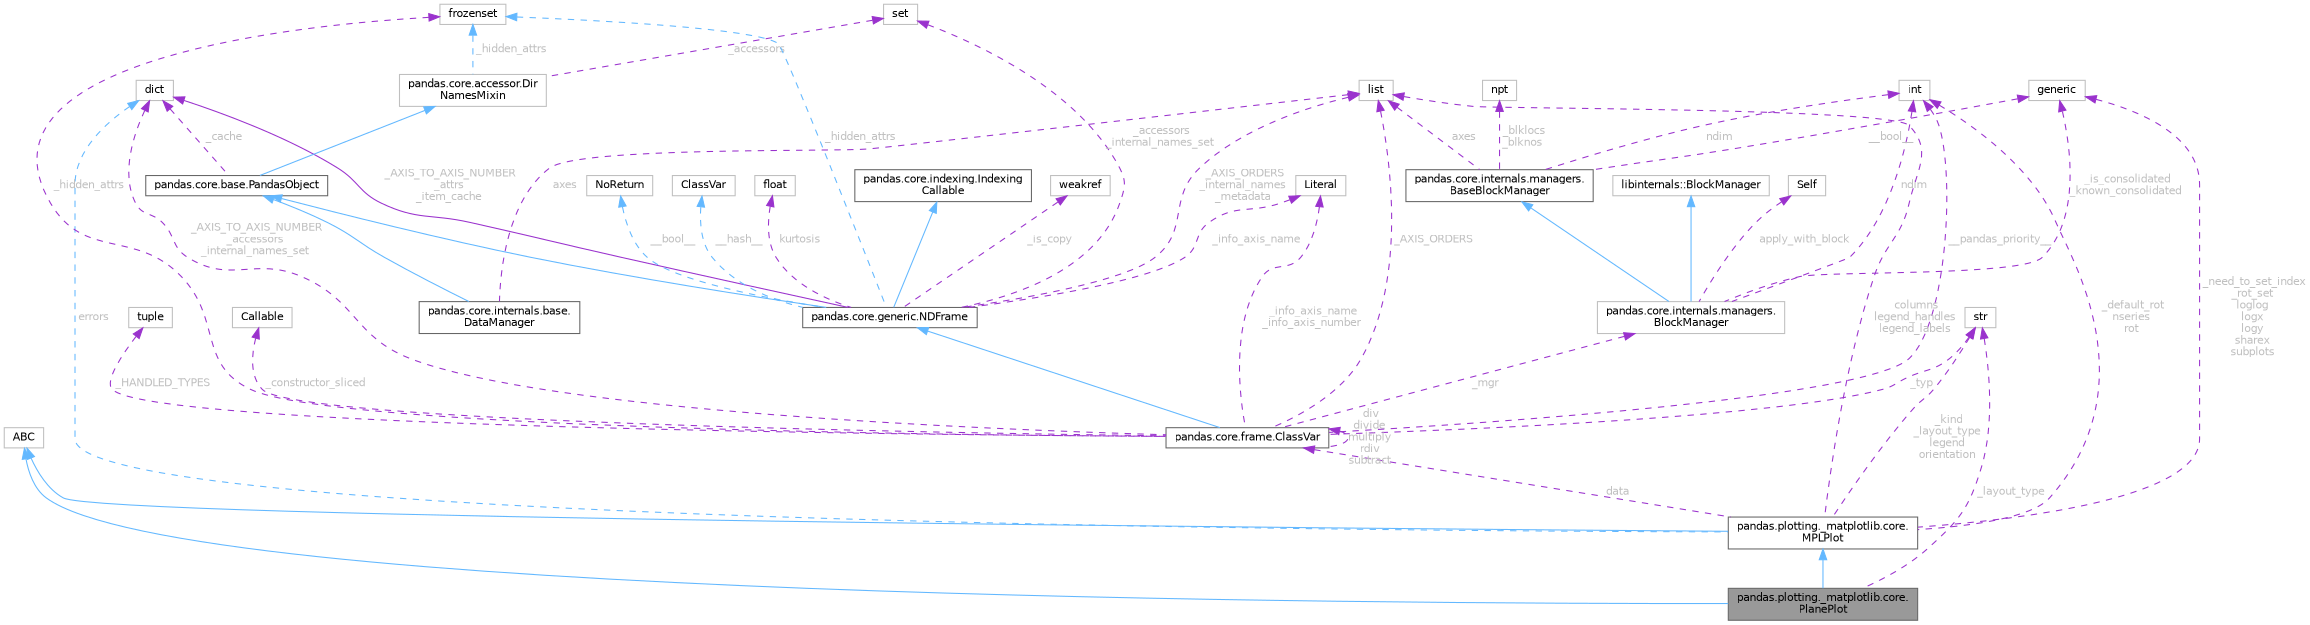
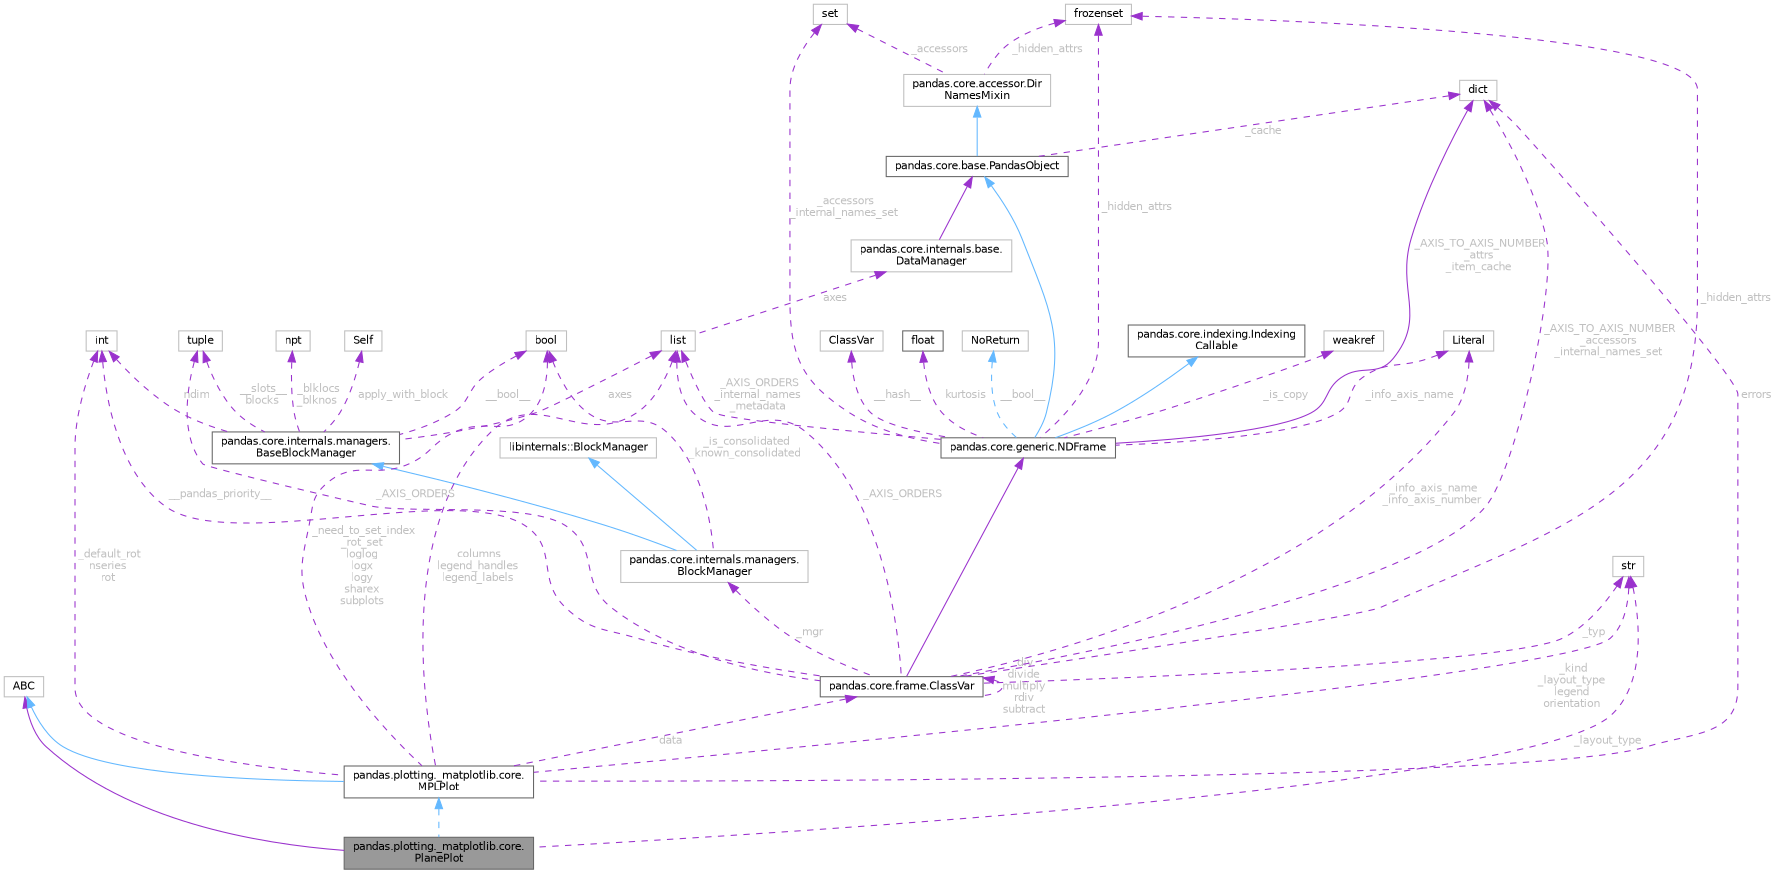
edge "pandas.core.generic.NDFrame" -> "frozenset": color steelblue1 -> darkorchid3
edge "pandas.core.accessor.Dir NamesMixin" -> "frozenset": color steelblue1 -> darkorchid3
node "generic": label "generic" -> "bool"
edge "pandas.core.internals.base. DataManager" -> "list": reversed
node "float": color grey75 -> gray40
edge "pandas.core.internals.managers. BlockManager" -> "int": removed, label "ndim"
edge "pandas.core.internals.managers. BlockManager" -> "Self": now "pandas.core.internals.managers. BaseBlockManager" -> "Self"
edge "pandas.core.internals.base. DataManager" -> "pandas.core.base.PandasObject": color steelblue1 -> darkorchid3
edge "pandas.core.generic.NDFrame" -> "ClassVar": color steelblue1 -> darkorchid3
node "Callable": removed
node "pandas.core.internals.base. DataManager": color gray40 -> grey75
edge "pandas.core.frame.ClassVar" -> "pandas.core.generic.NDFrame": color steelblue1 -> darkorchid3
edge "pandas.core.frame.ClassVar" -> "tuple": label " _HANDLED_TYPES" -> " _AXIS_ORDERS"
edge "pandas.core.internals.managers. BaseBlockManager" -> "tuple": added, label "__slots__ blocks"
edge "pandas.plotting._matplotlib.core. MPLPlot" -> "dict": color steelblue1 -> darkorchid3
edge "pandas.plotting._matplotlib.core. PlanePlot" -> "pandas.plotting._matplotlib.core. MPLPlot": style solid -> dashed
edge "pandas.plotting._matplotlib.core. PlanePlot" -> "ABC": color steelblue1 -> darkorchid3
